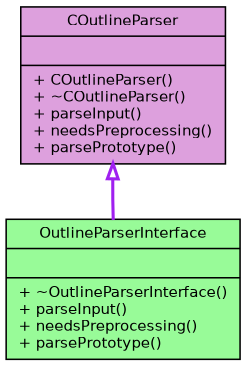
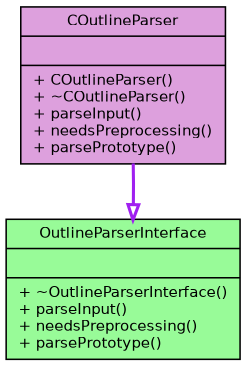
edge "OutlineParserInterface" -> "COutlineParser": reversed
